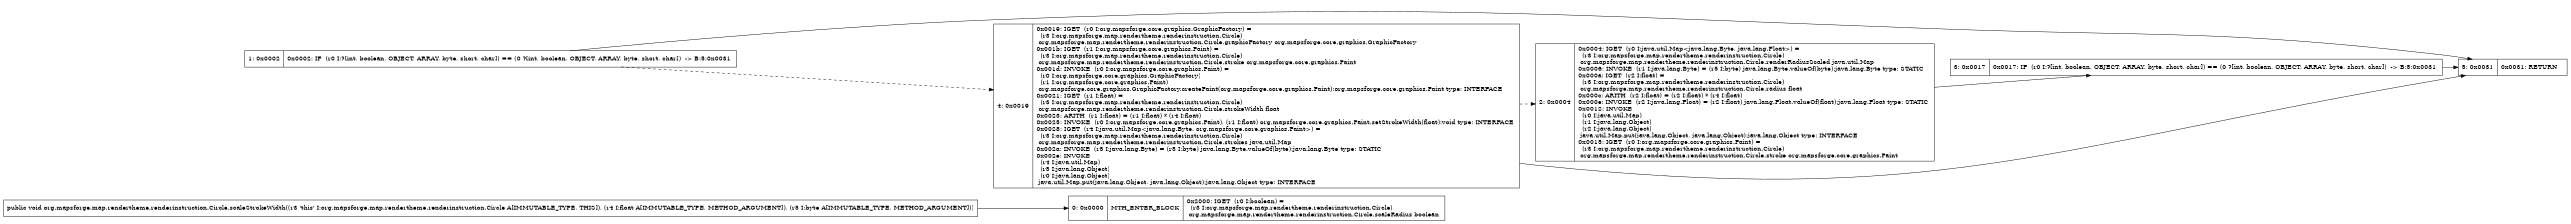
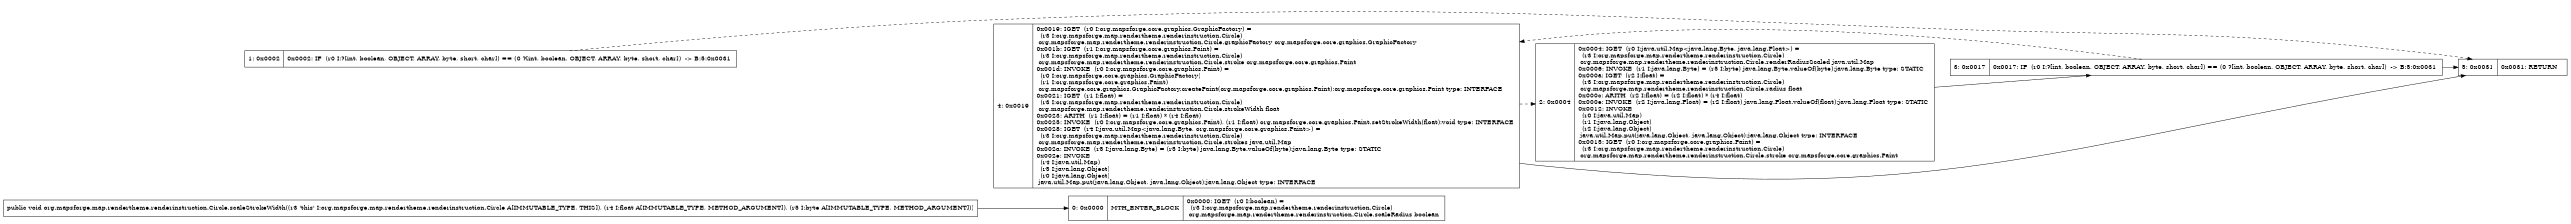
edge "1: 0x0002" -> "5: 0x0031": style solid -> dashed
edge "1: 0x0002" -> "4: 0x0019": now "3: 0x0017" -> "4: 0x0019"
node "0: 0x0000": text "0x2000: IGET  (r0 I:boolean) =" -> "0x0000: IGET  (r0 I:boolean) ="
